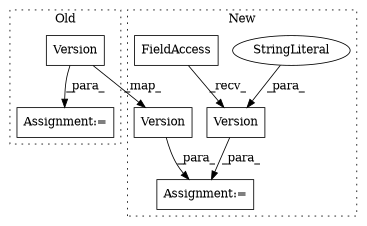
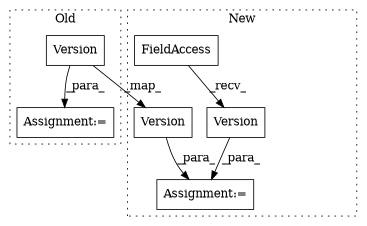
node "StringLiteral": removed
